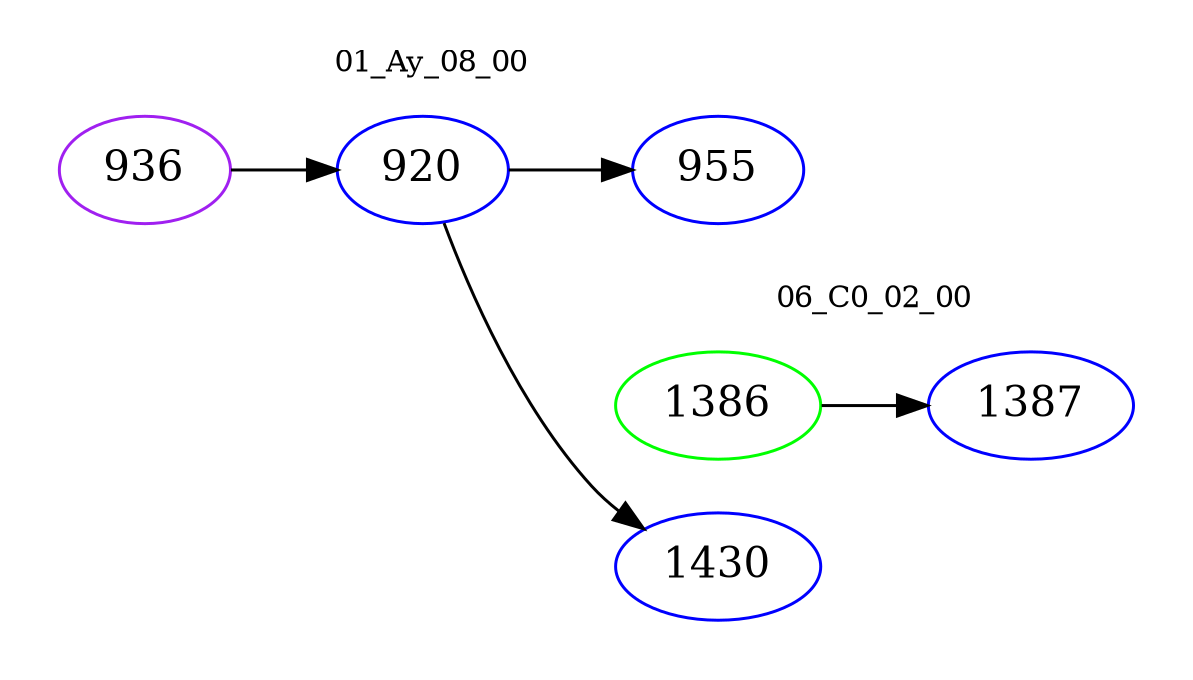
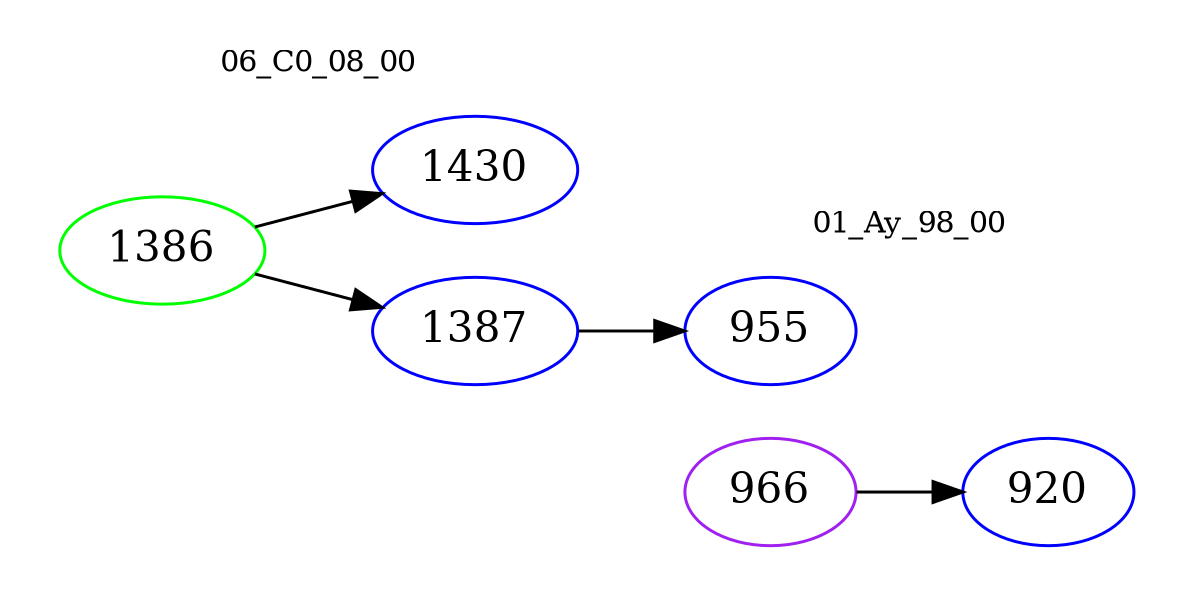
cluster "01_Ay_08_00": label "01_Ay_08_00" -> "01_Ay_98_00"
node "936": label "936" -> "966"
edge "920" -> "955": now "1387" -> "955"
cluster "06_C0_02_00": label "06_C0_02_00" -> "06_C0_08_00"
edge "920" -> "1430": now "1386" -> "1430"
